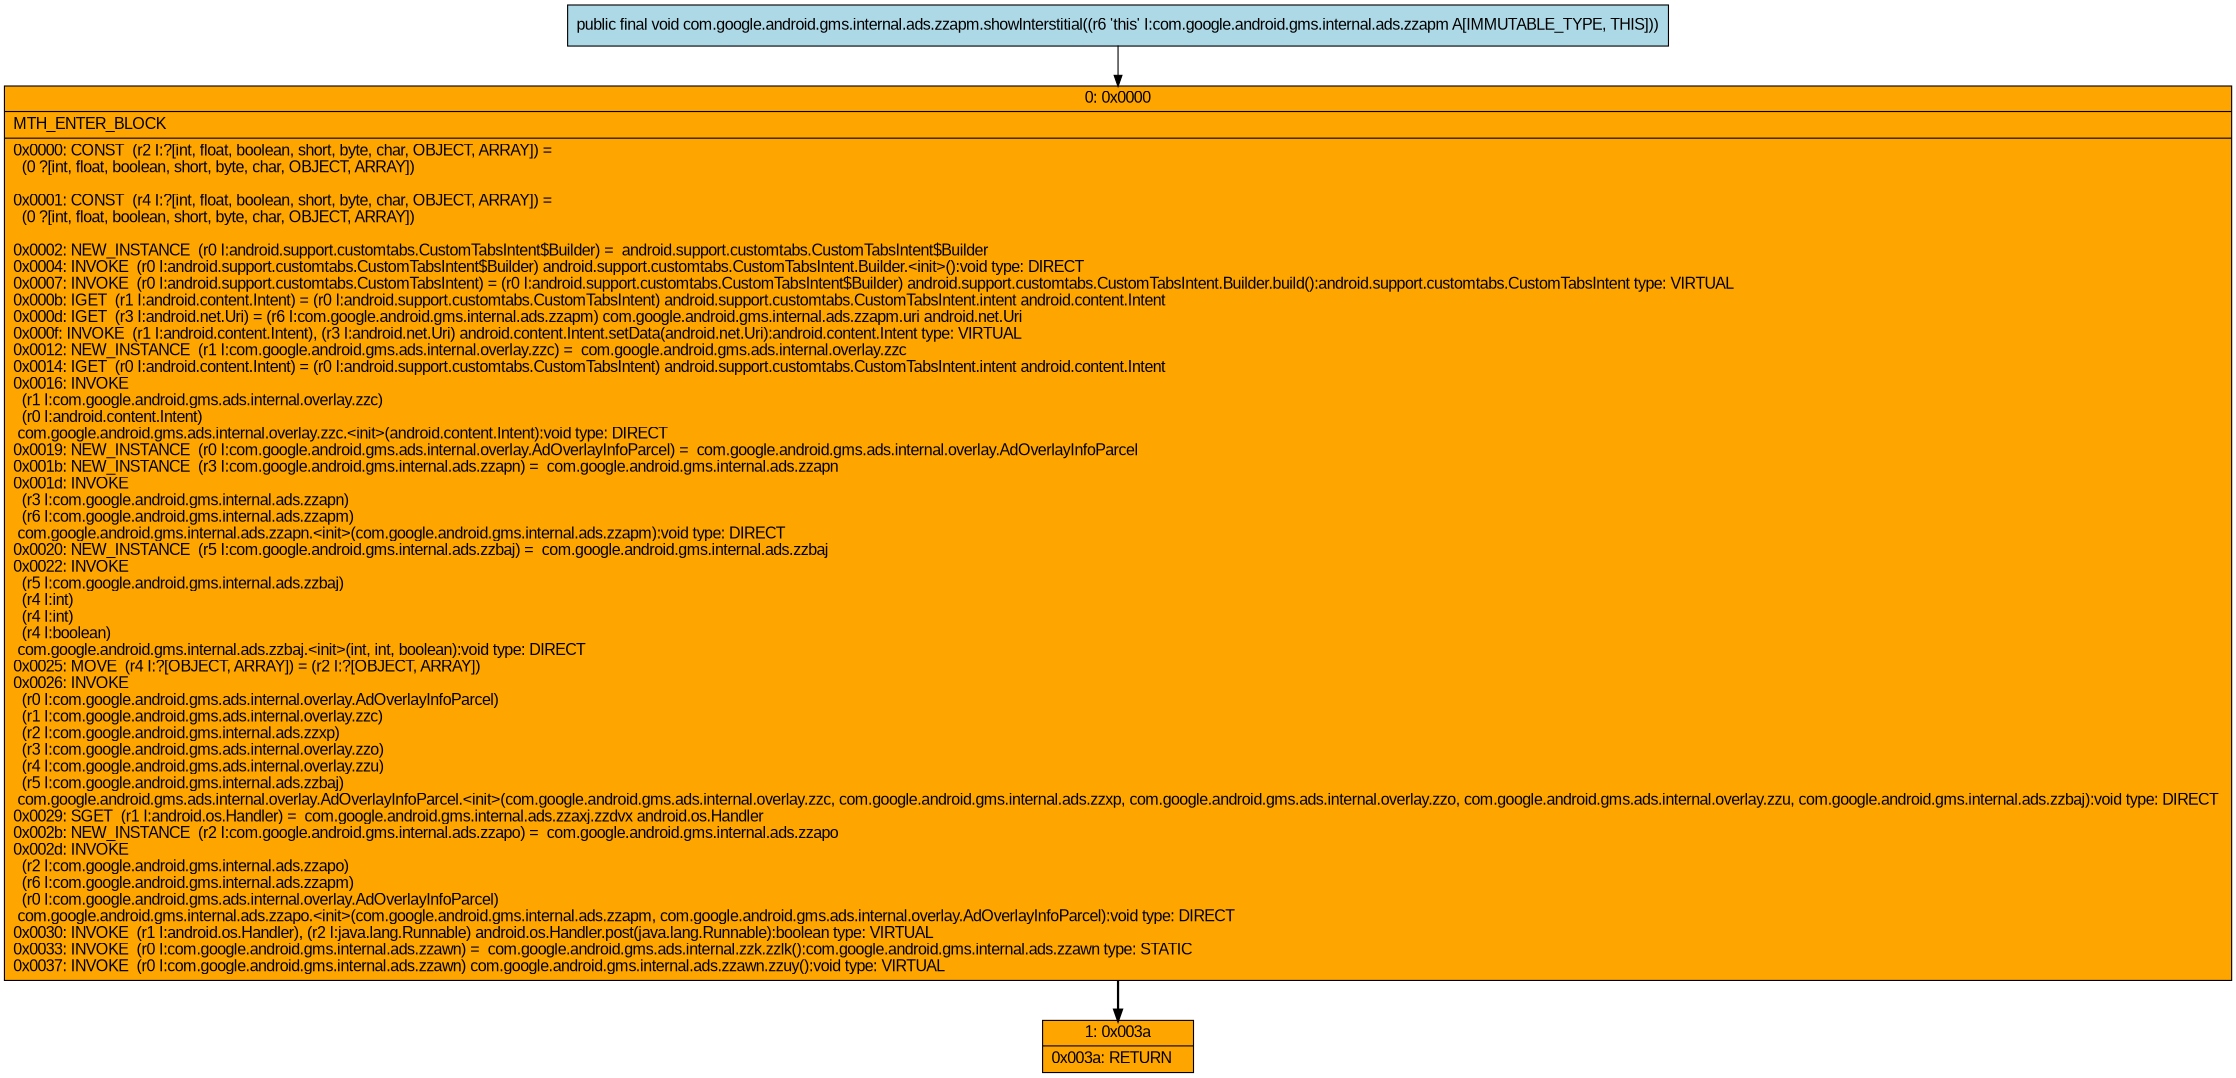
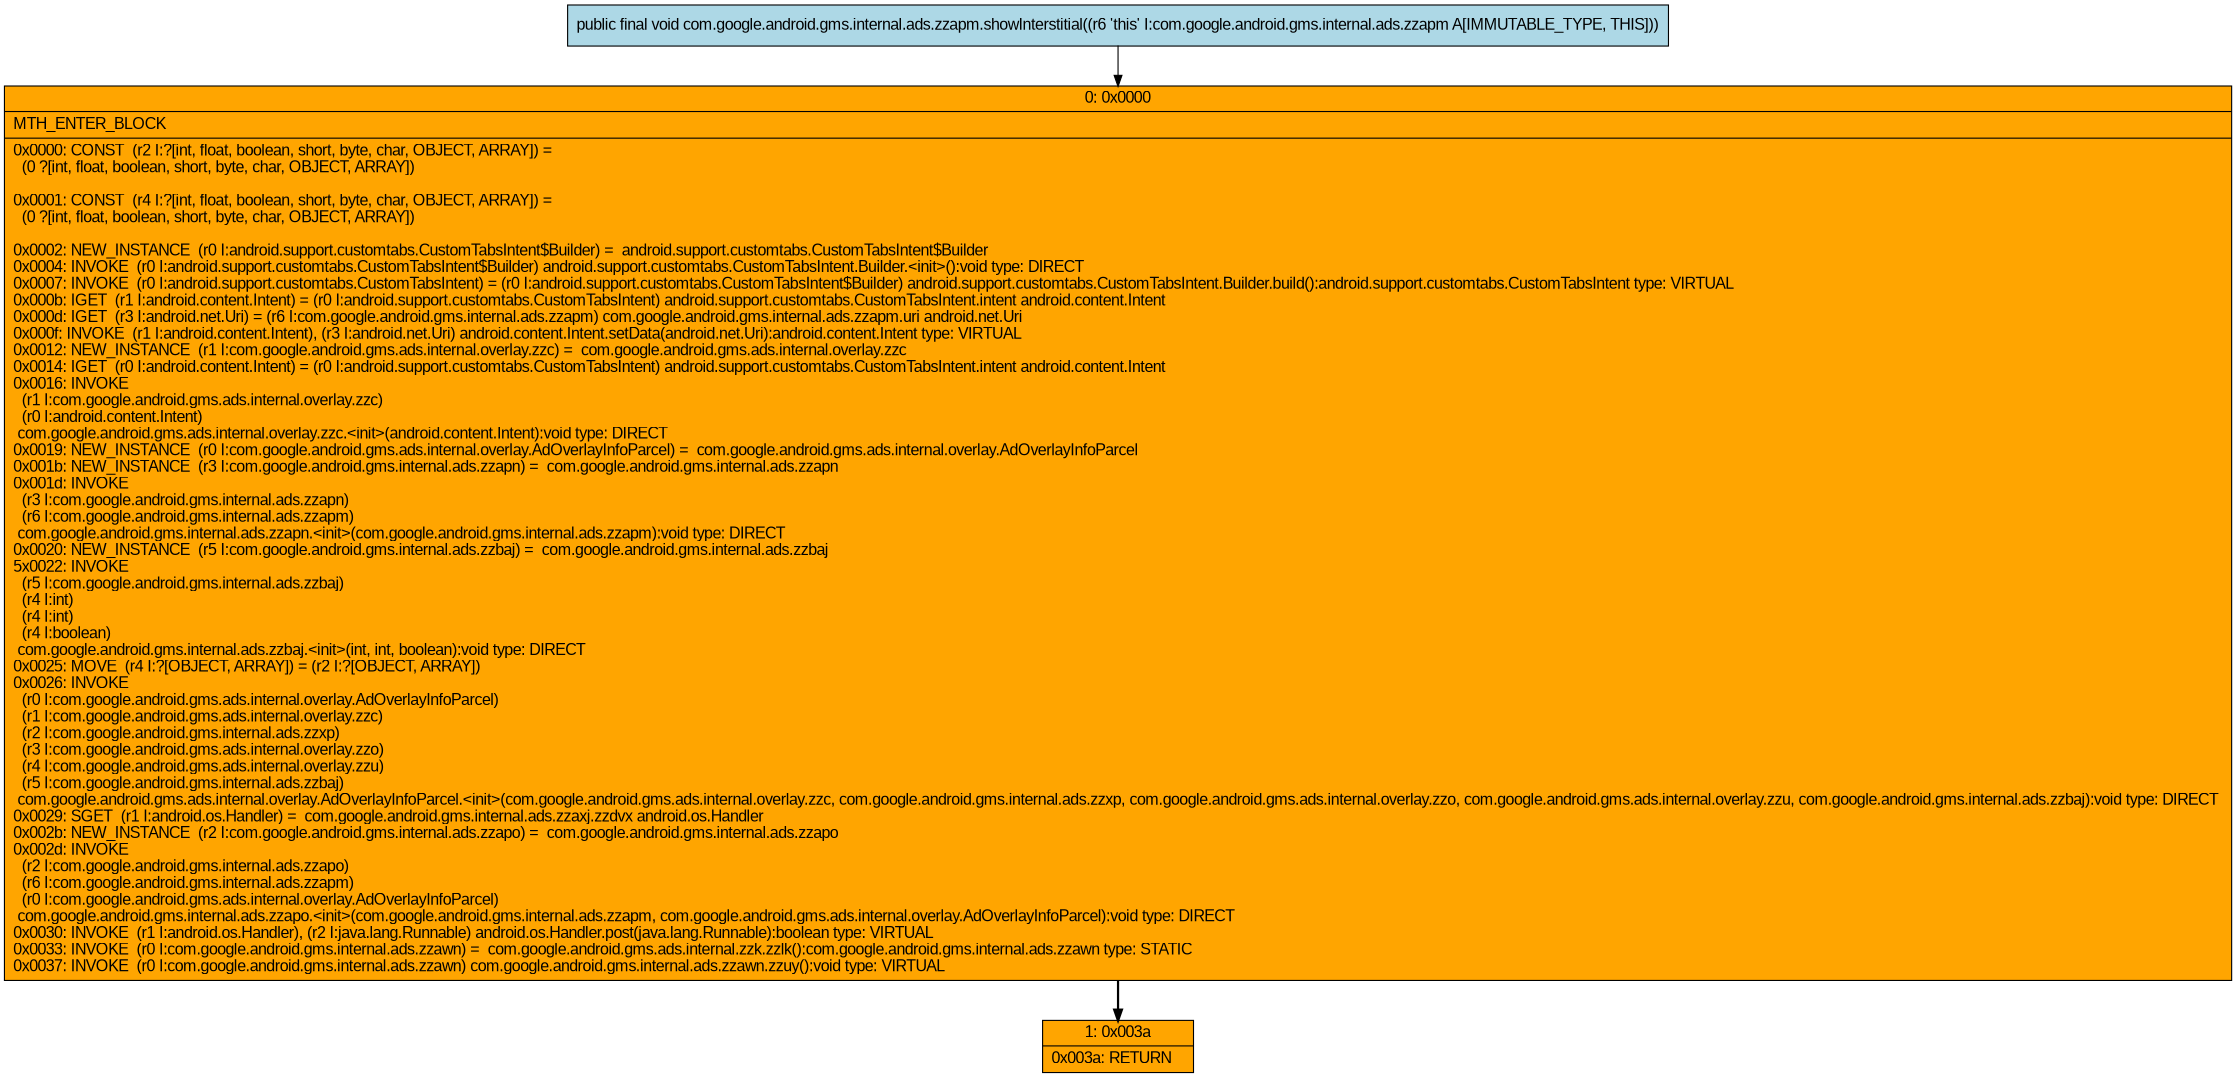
node "0: 0x0000": text "0x0022: INVOKE" -> "5x0022: INVOKE"
